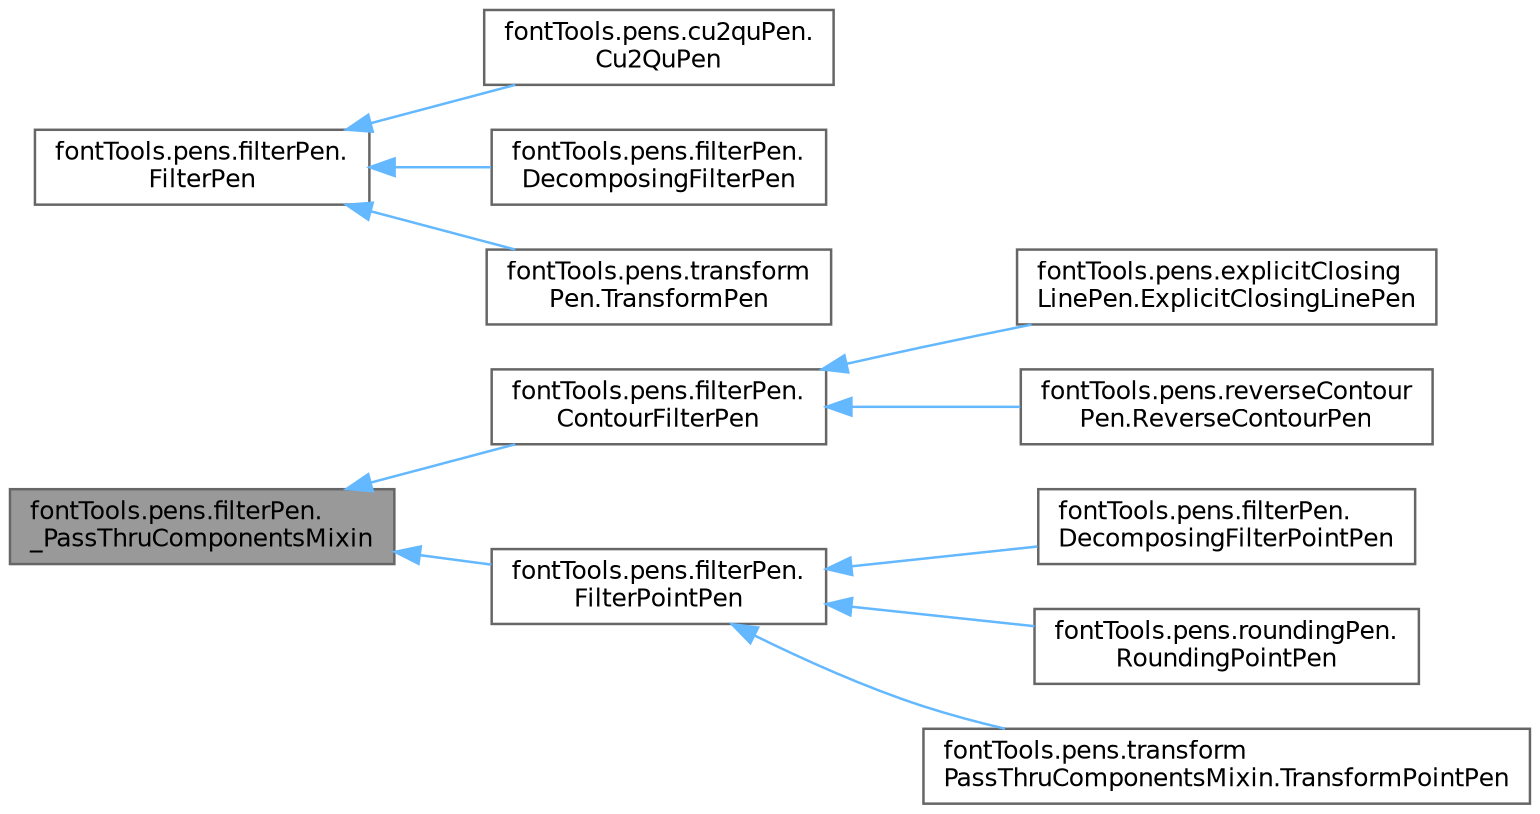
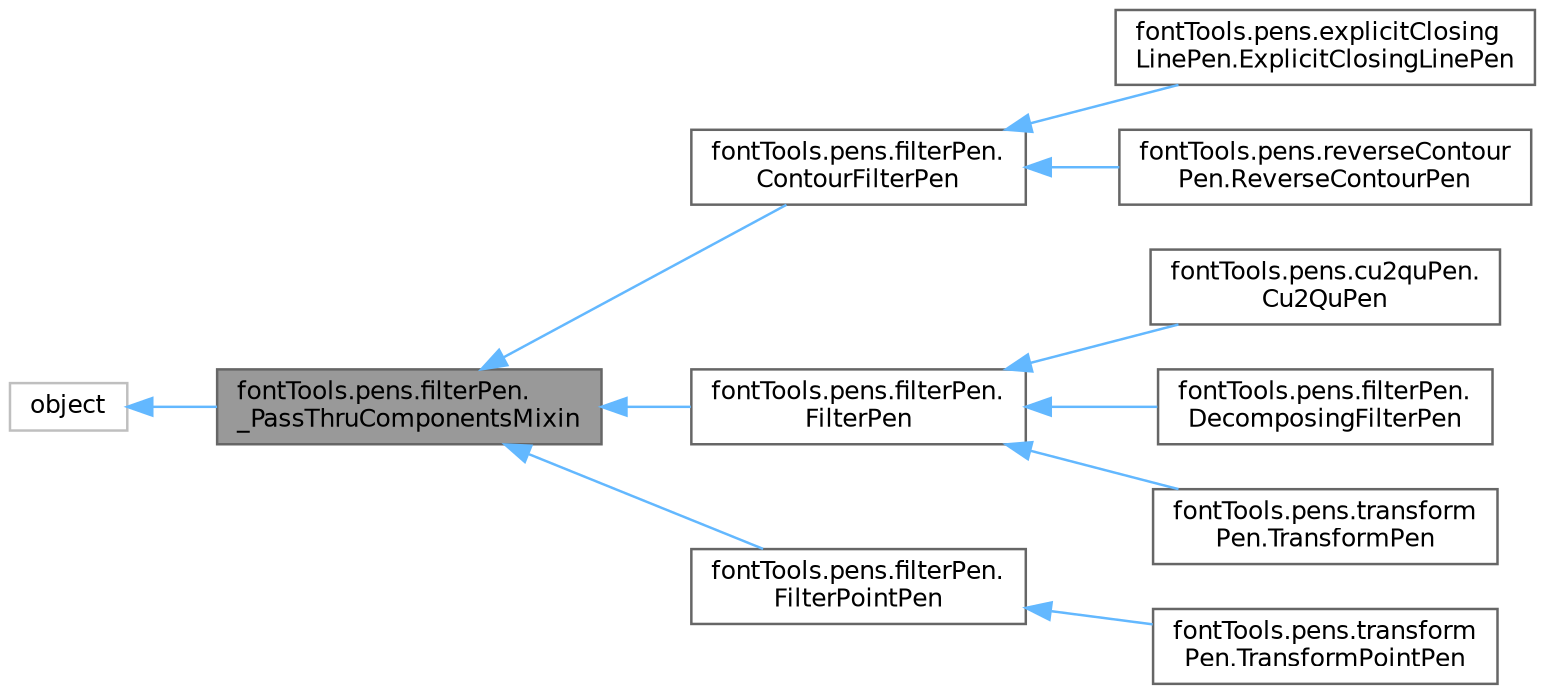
node "object": added
edge "fontTools.pens.filterPen. FilterPen" -> "fontTools.pens.filterPen. _PassThruComponentsMixin": added
node "fontTools.pens.filterPen. DecomposingFilterPointPen": removed
node "fontTools.pens.roundingPen. RoundingPointPen": removed
node "fontTools.pens.transform PassThruComponentsMixin.TransformPointPen": label "fontTools.pens.transform PassThruComponentsMixin.TransformPointPen" -> "fontTools.pens.transform Pen.TransformPointPen"
